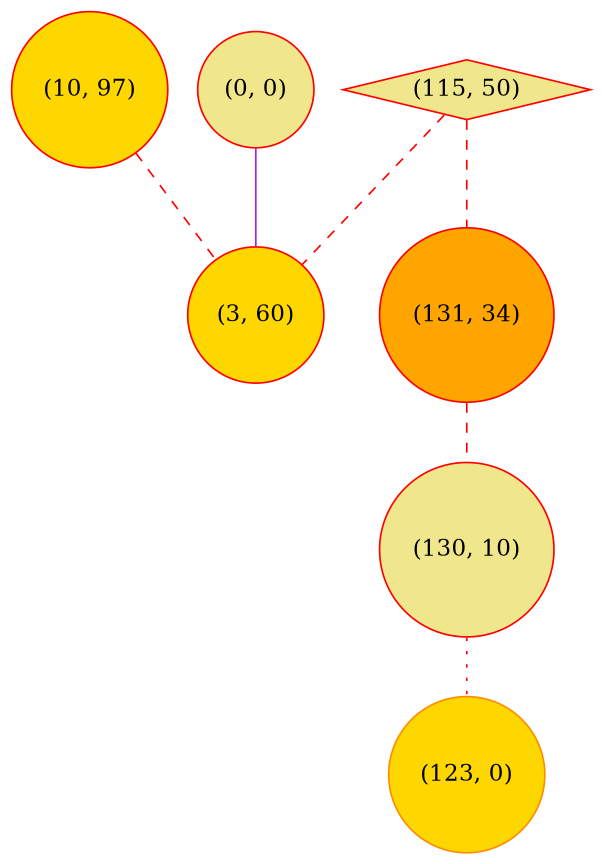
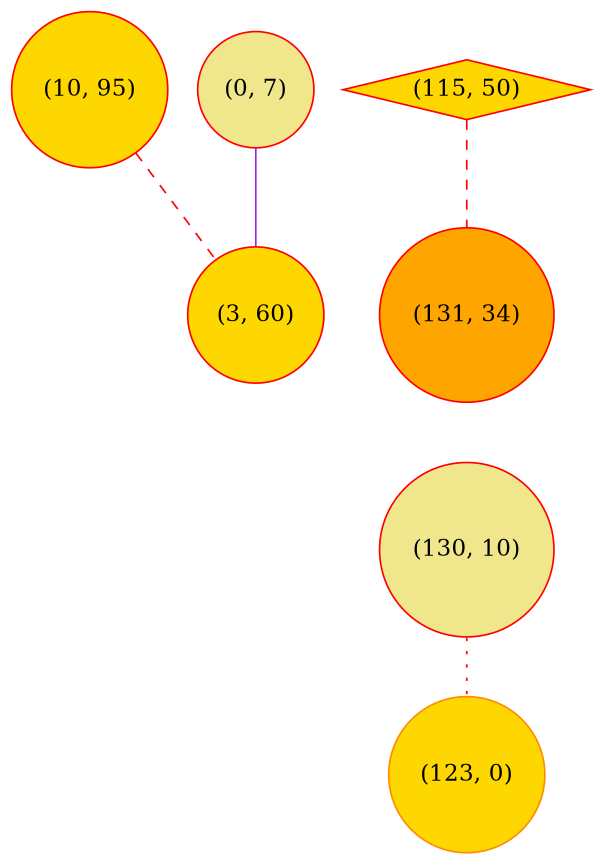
node "(10, 97)": label "(10, 97)" -> "(10, 95)"
node "(0, 0)": label "(0, 0)" -> "(0, 7)"
node "(115, 50)": fillcolor khaki -> gold
edge "(115, 50)" -- "(3, 60)": removed
edge "(131, 34)" -- "(130, 10)": removed
